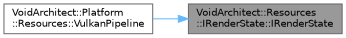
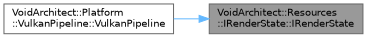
node "VoidArchitect::Platform ::Resources::VulkanPipeline": label "VoidArchitect::Platform ::Resources::VulkanPipeline" -> "VoidArchitect::Platform ::VulkanPipeline::VulkanPipeline"
